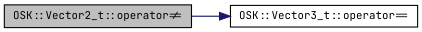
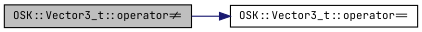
node "OSK::Vector2_t::operator!=": label "OSK::Vector2_t::operator!=" -> "OSK::Vector3_t::operator!="
